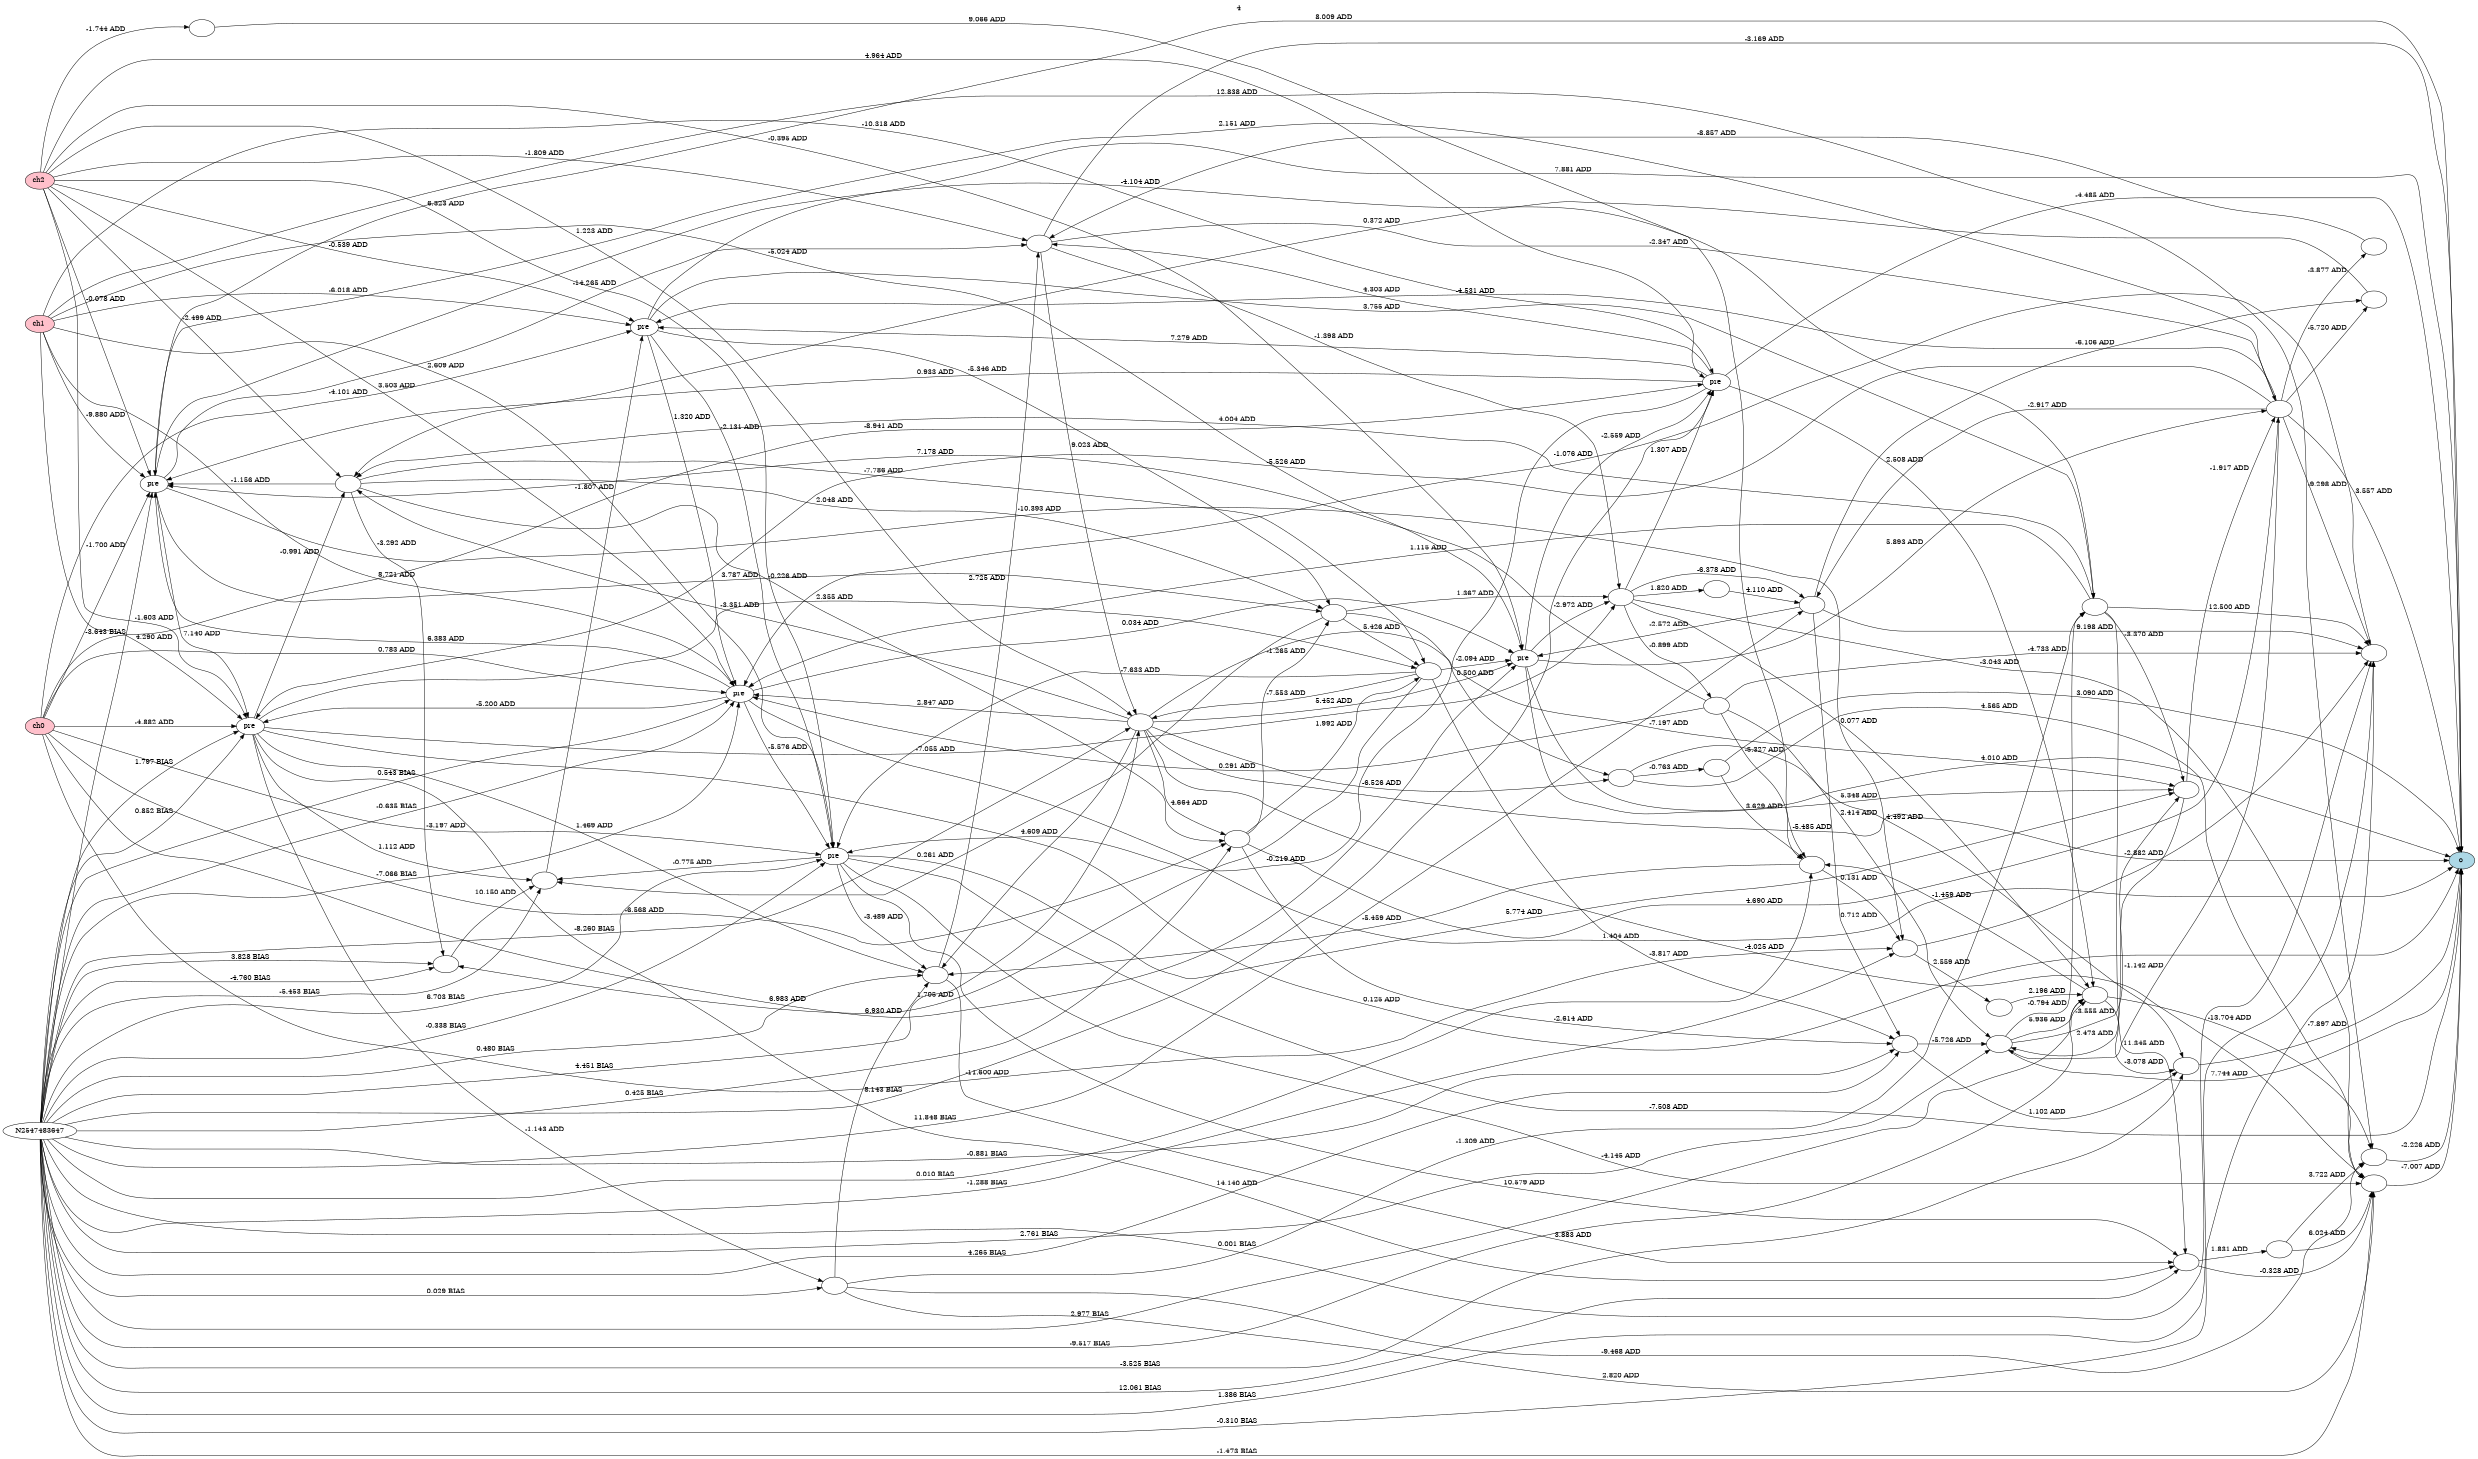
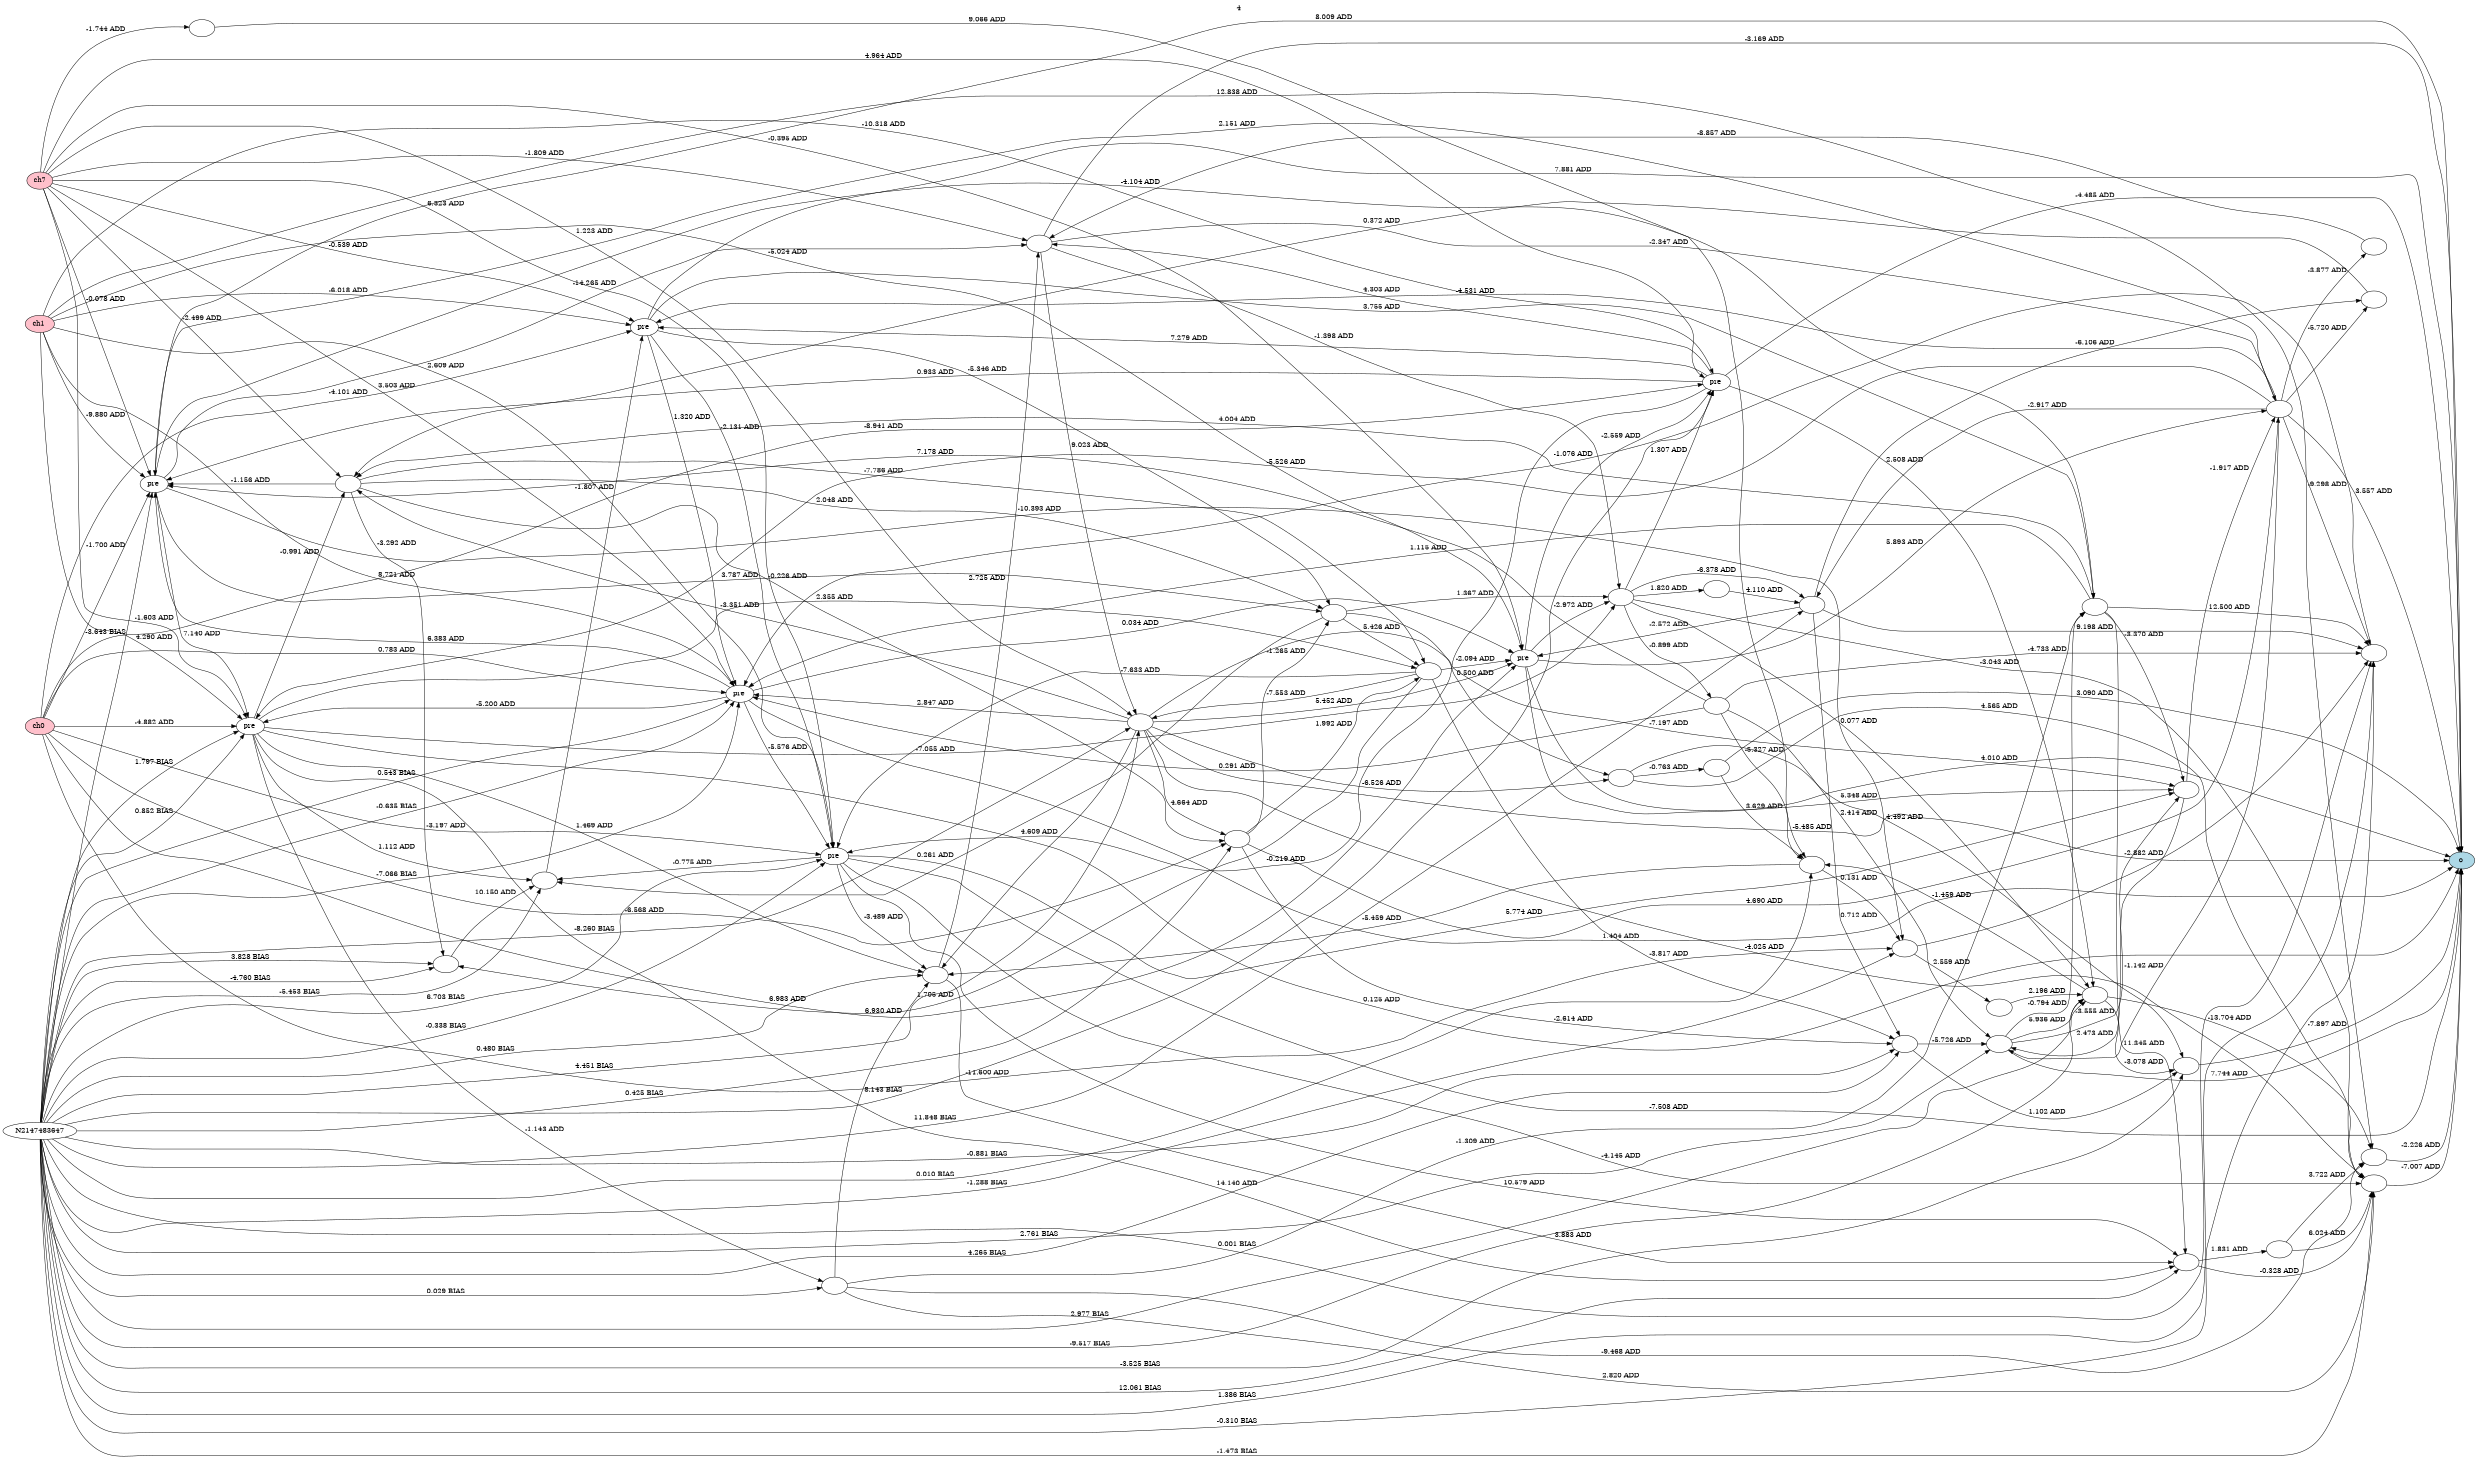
node "ch2": label "ch2" -> "ch7"
node "N2547483647": label "N2547483647" -> "N2147483647"
